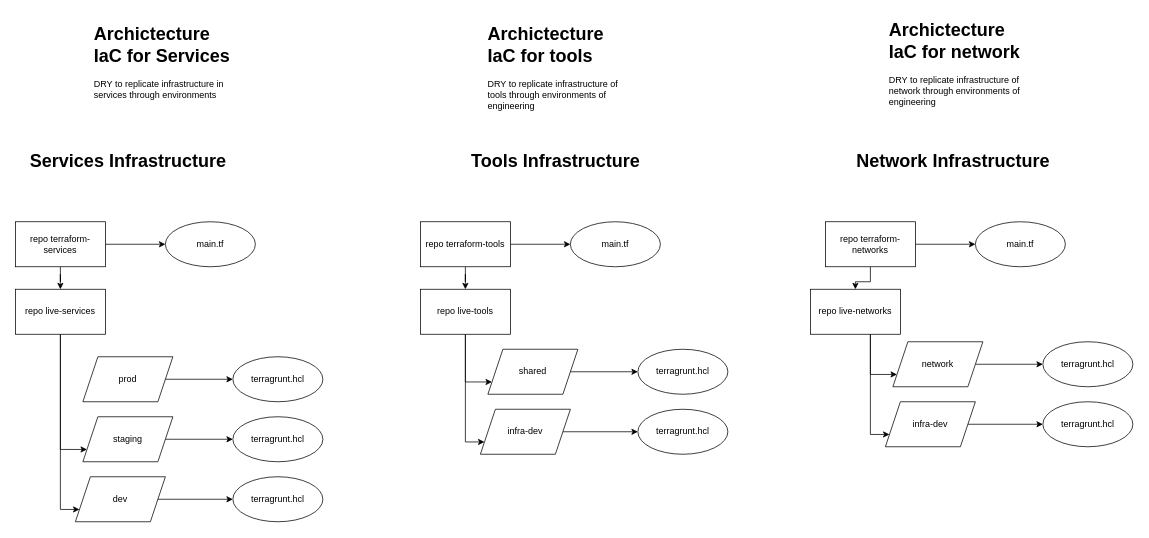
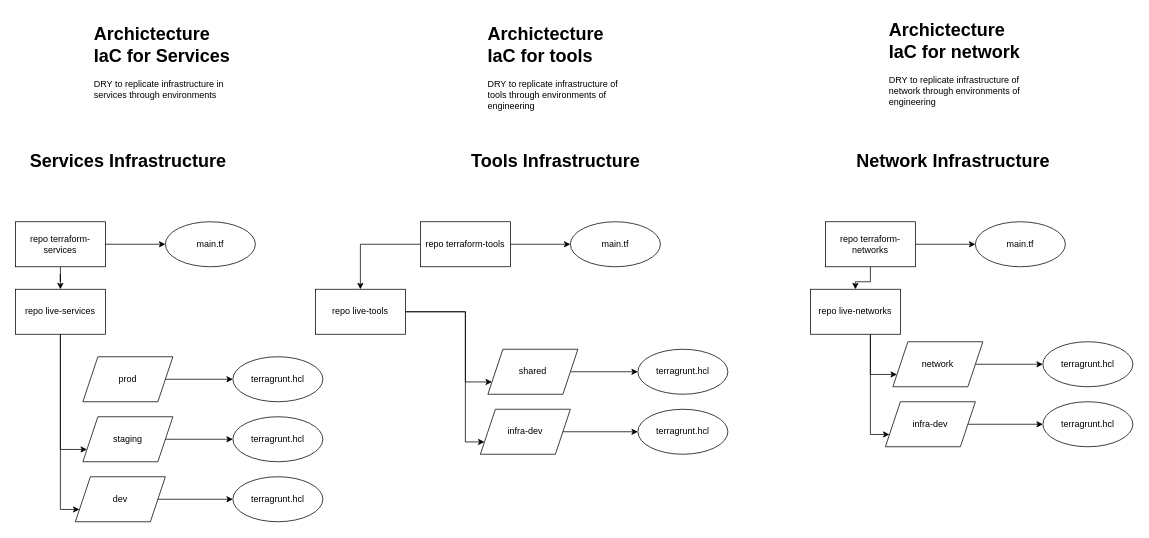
node "repo live-tools": moved (465, 312) -> (360, 312)
